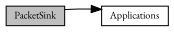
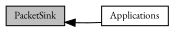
edge "PacketSink" -> "Applications": reversed
